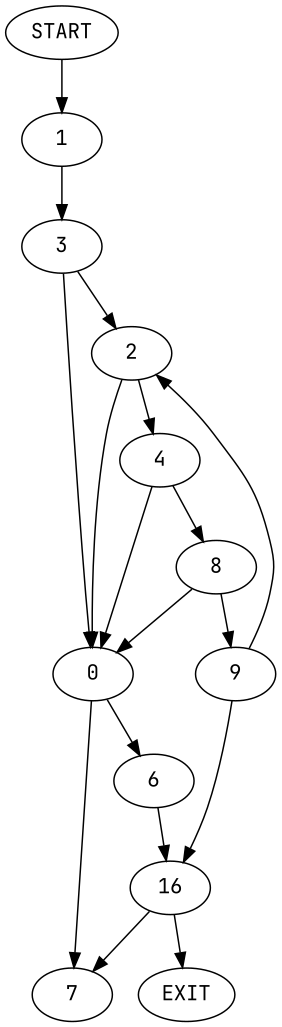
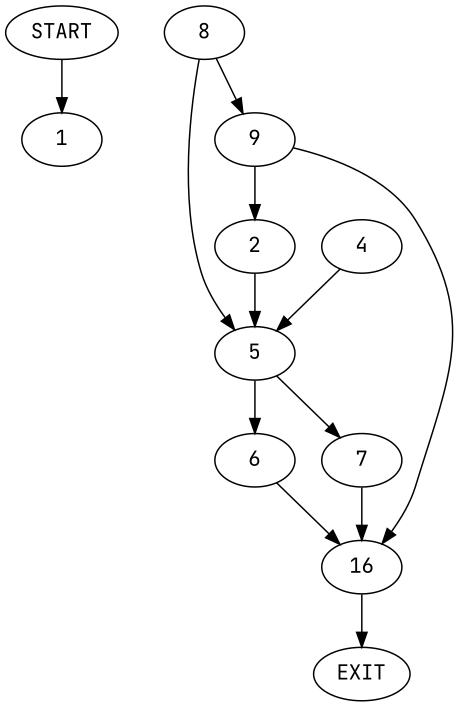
node "3": removed
edge "2" -> "4": removed
edge "4" -> "8": removed
node "0": label "0" -> "5"
edge "16" -> "7": reversed
